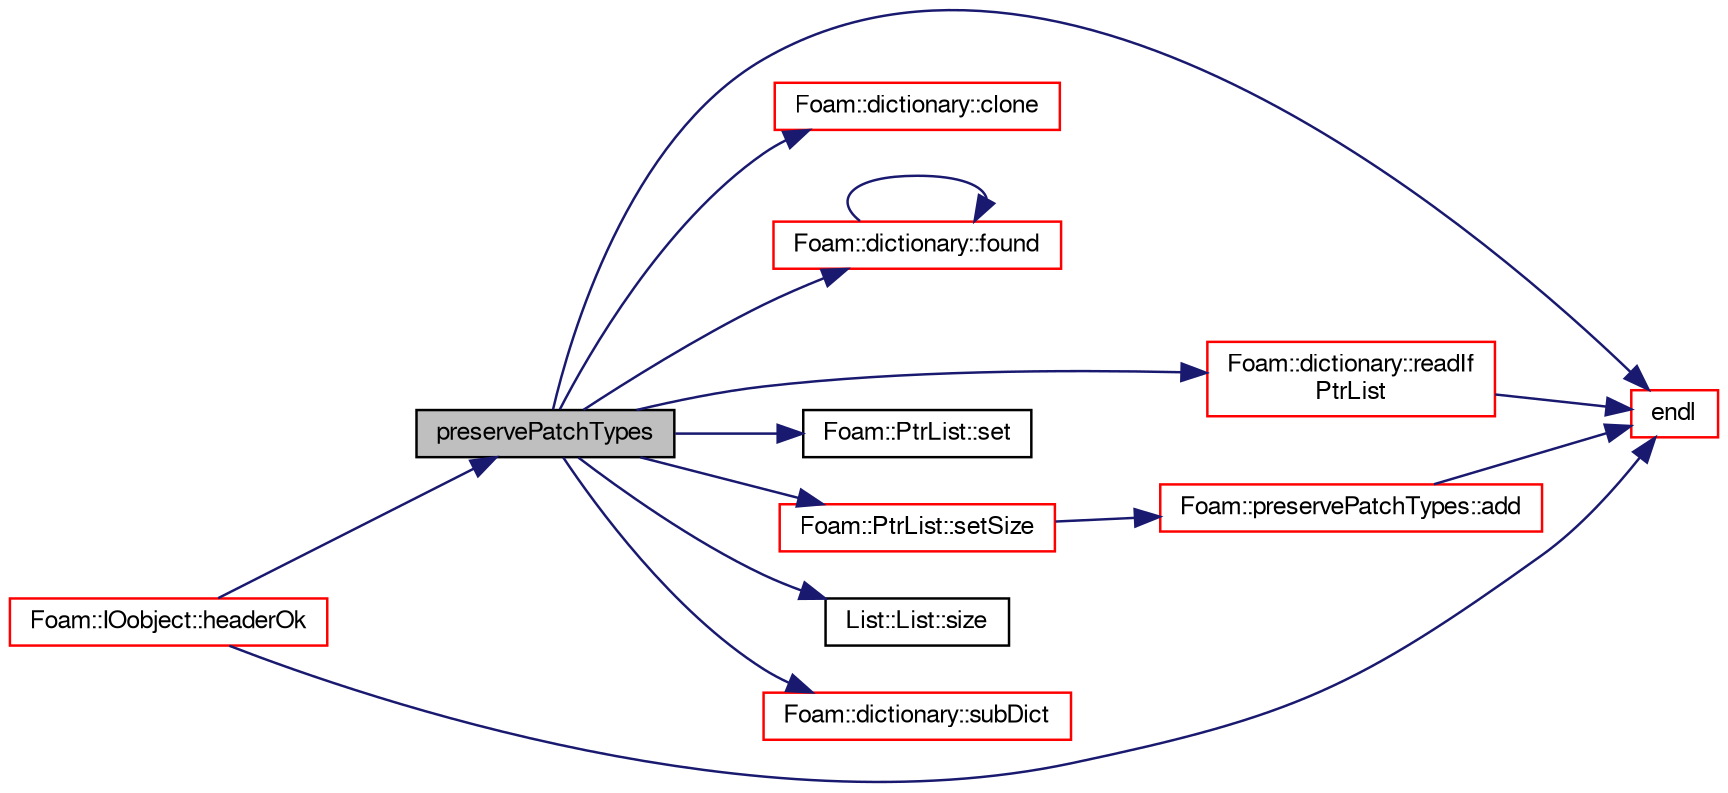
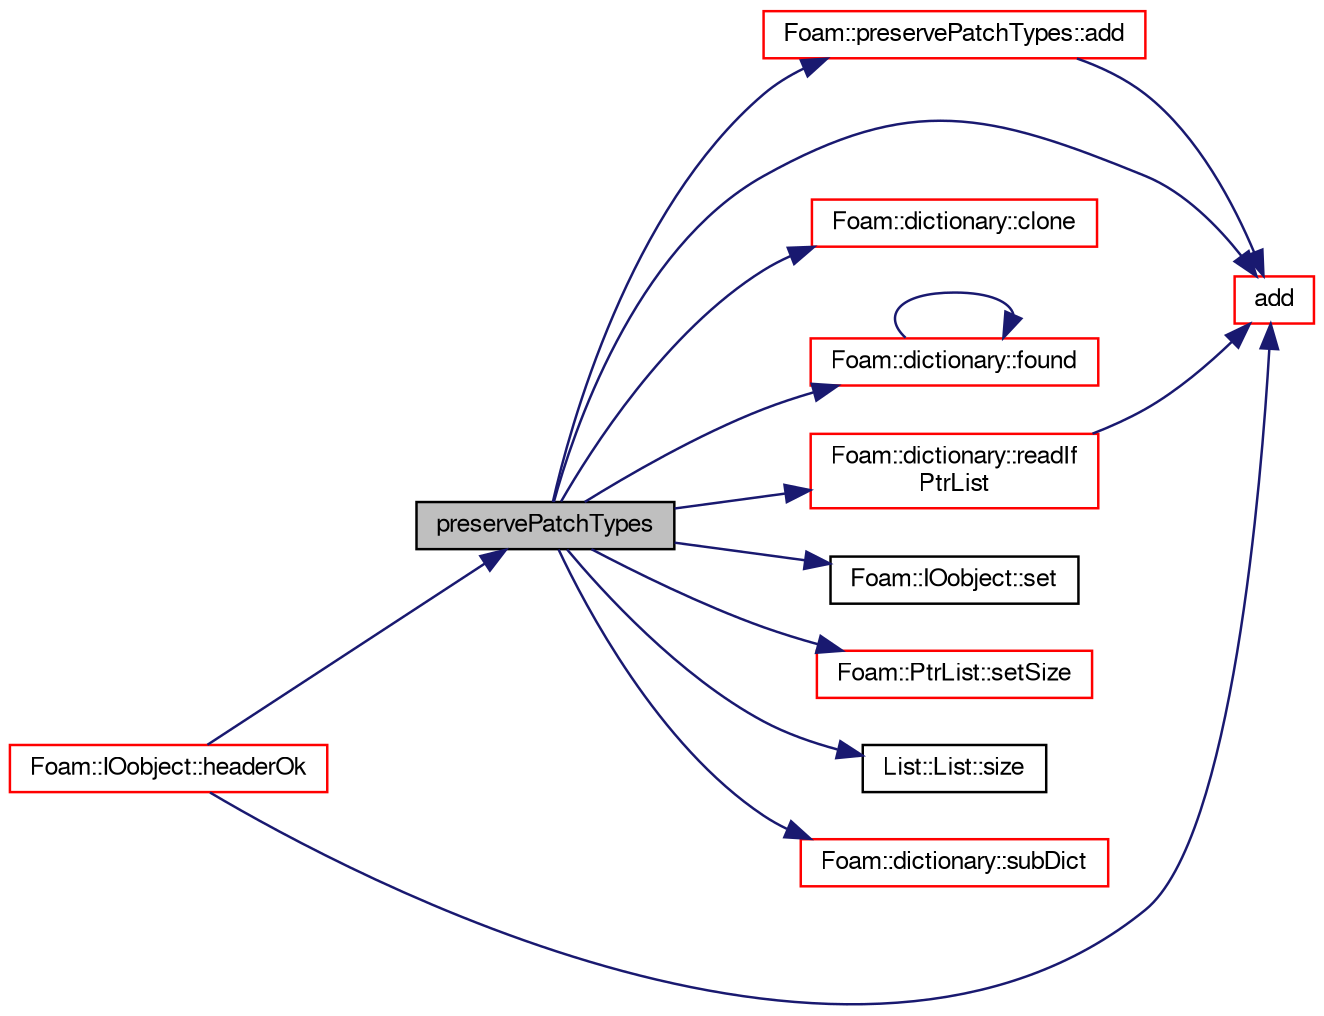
node "endl": label "endl" -> "add"
node "Foam::PtrList::set": label "Foam::PtrList::set" -> "Foam::IOobject::set"
edge "Foam::PtrList::setSize" -> "Foam::preservePatchTypes::add": now "preservePatchTypes" -> "Foam::preservePatchTypes::add"
